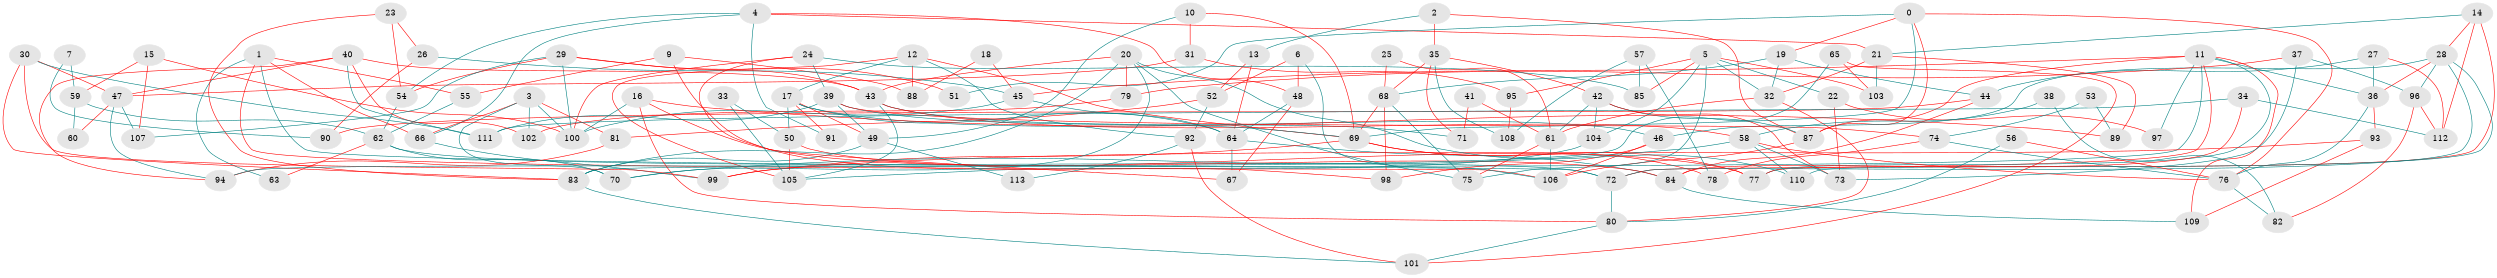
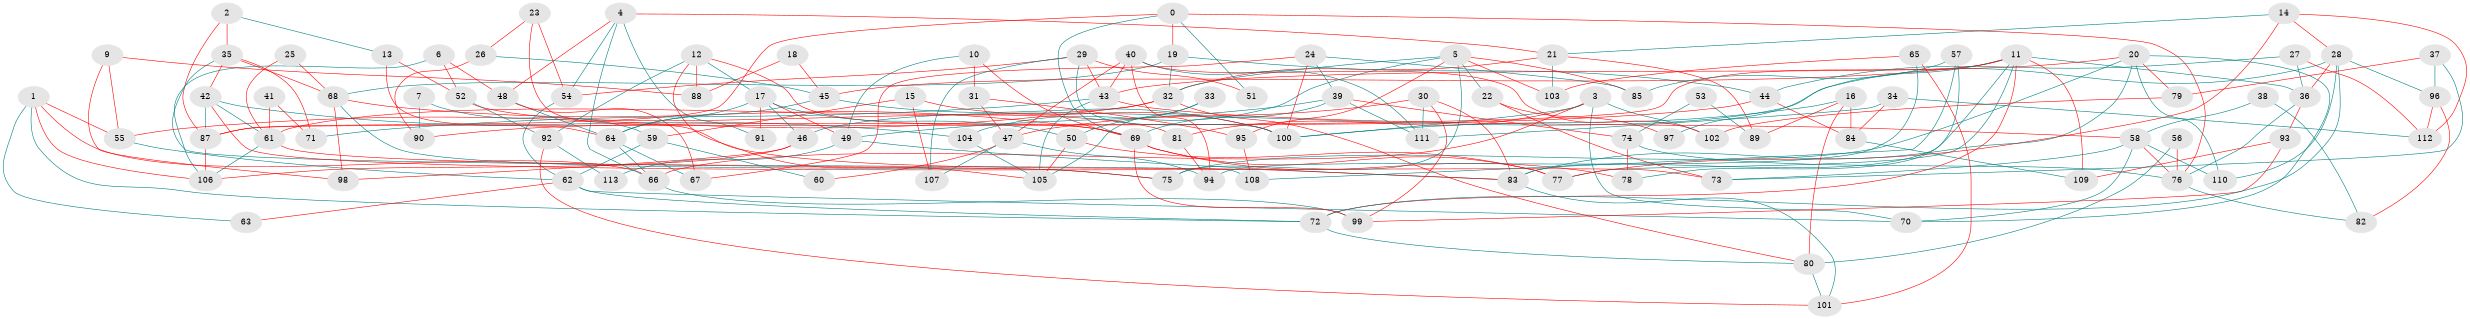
edge "32" -- "55": added
edge "64" -- "84": now "64" -- "66"
